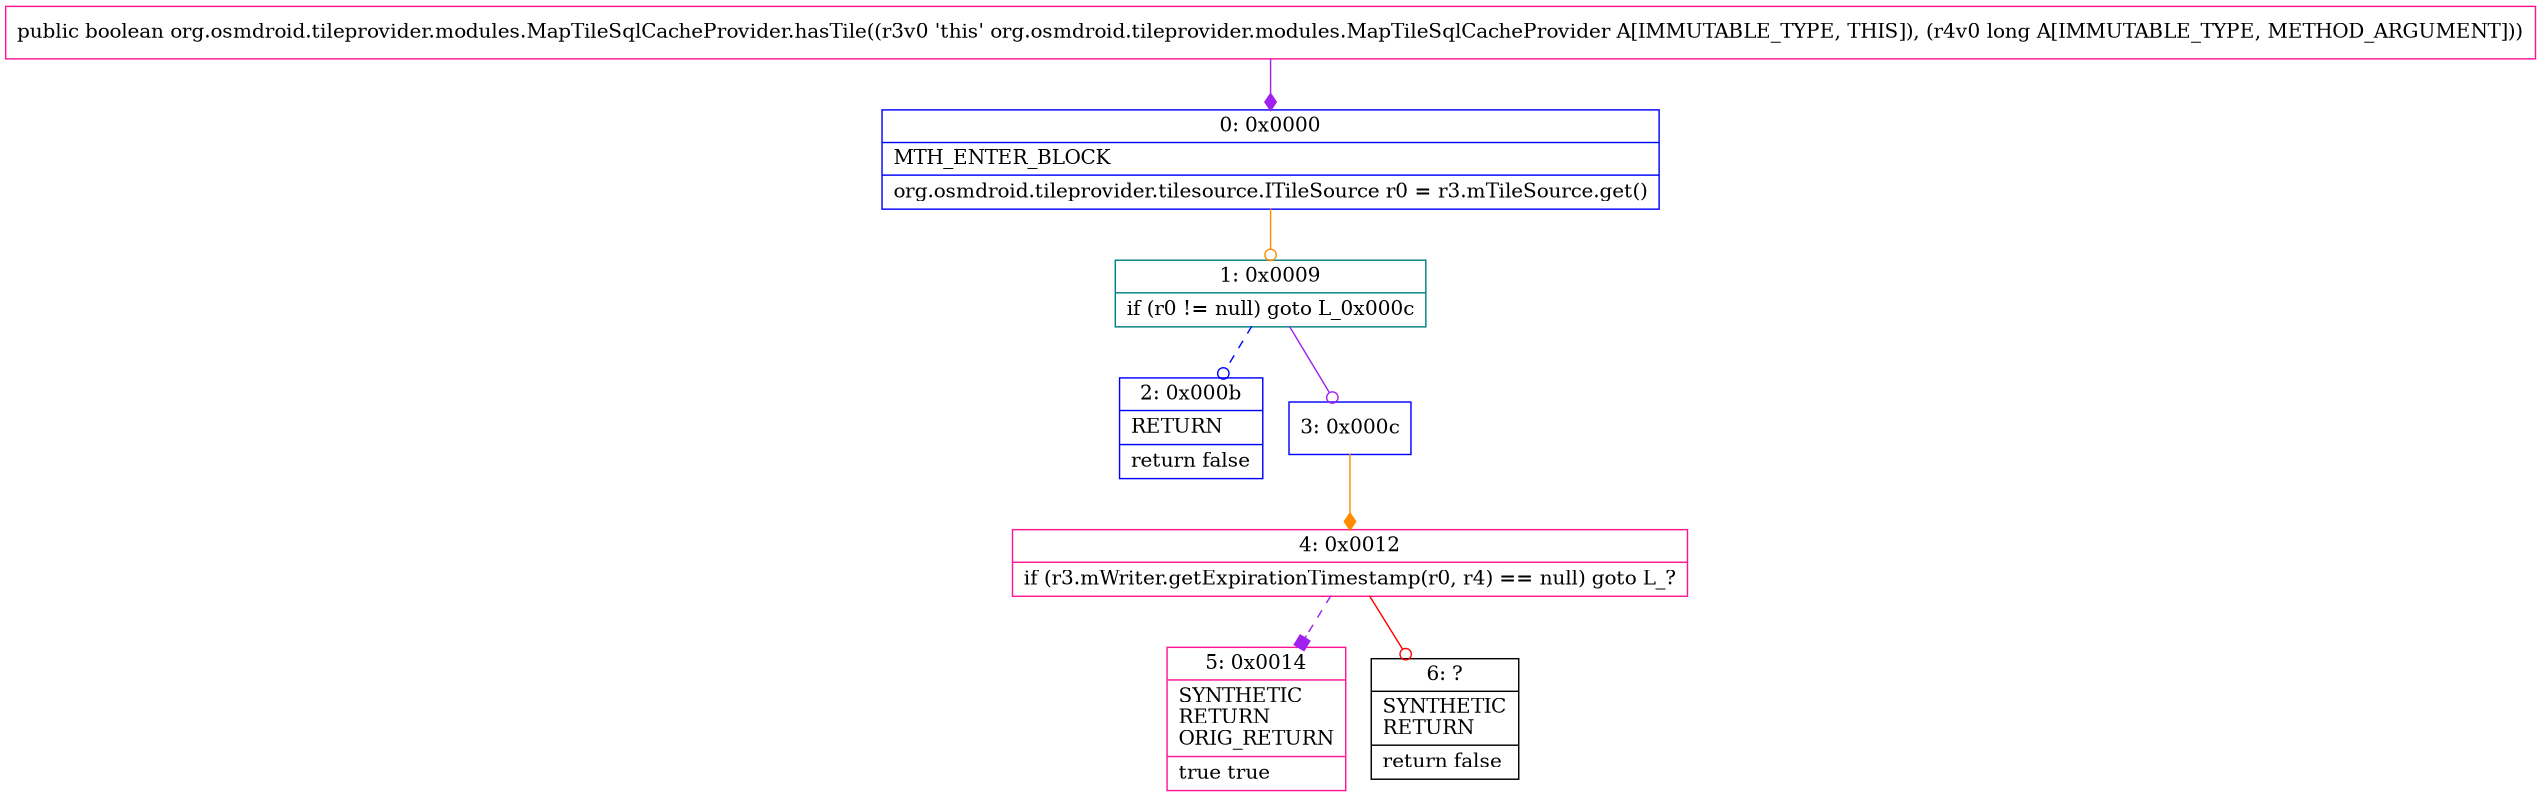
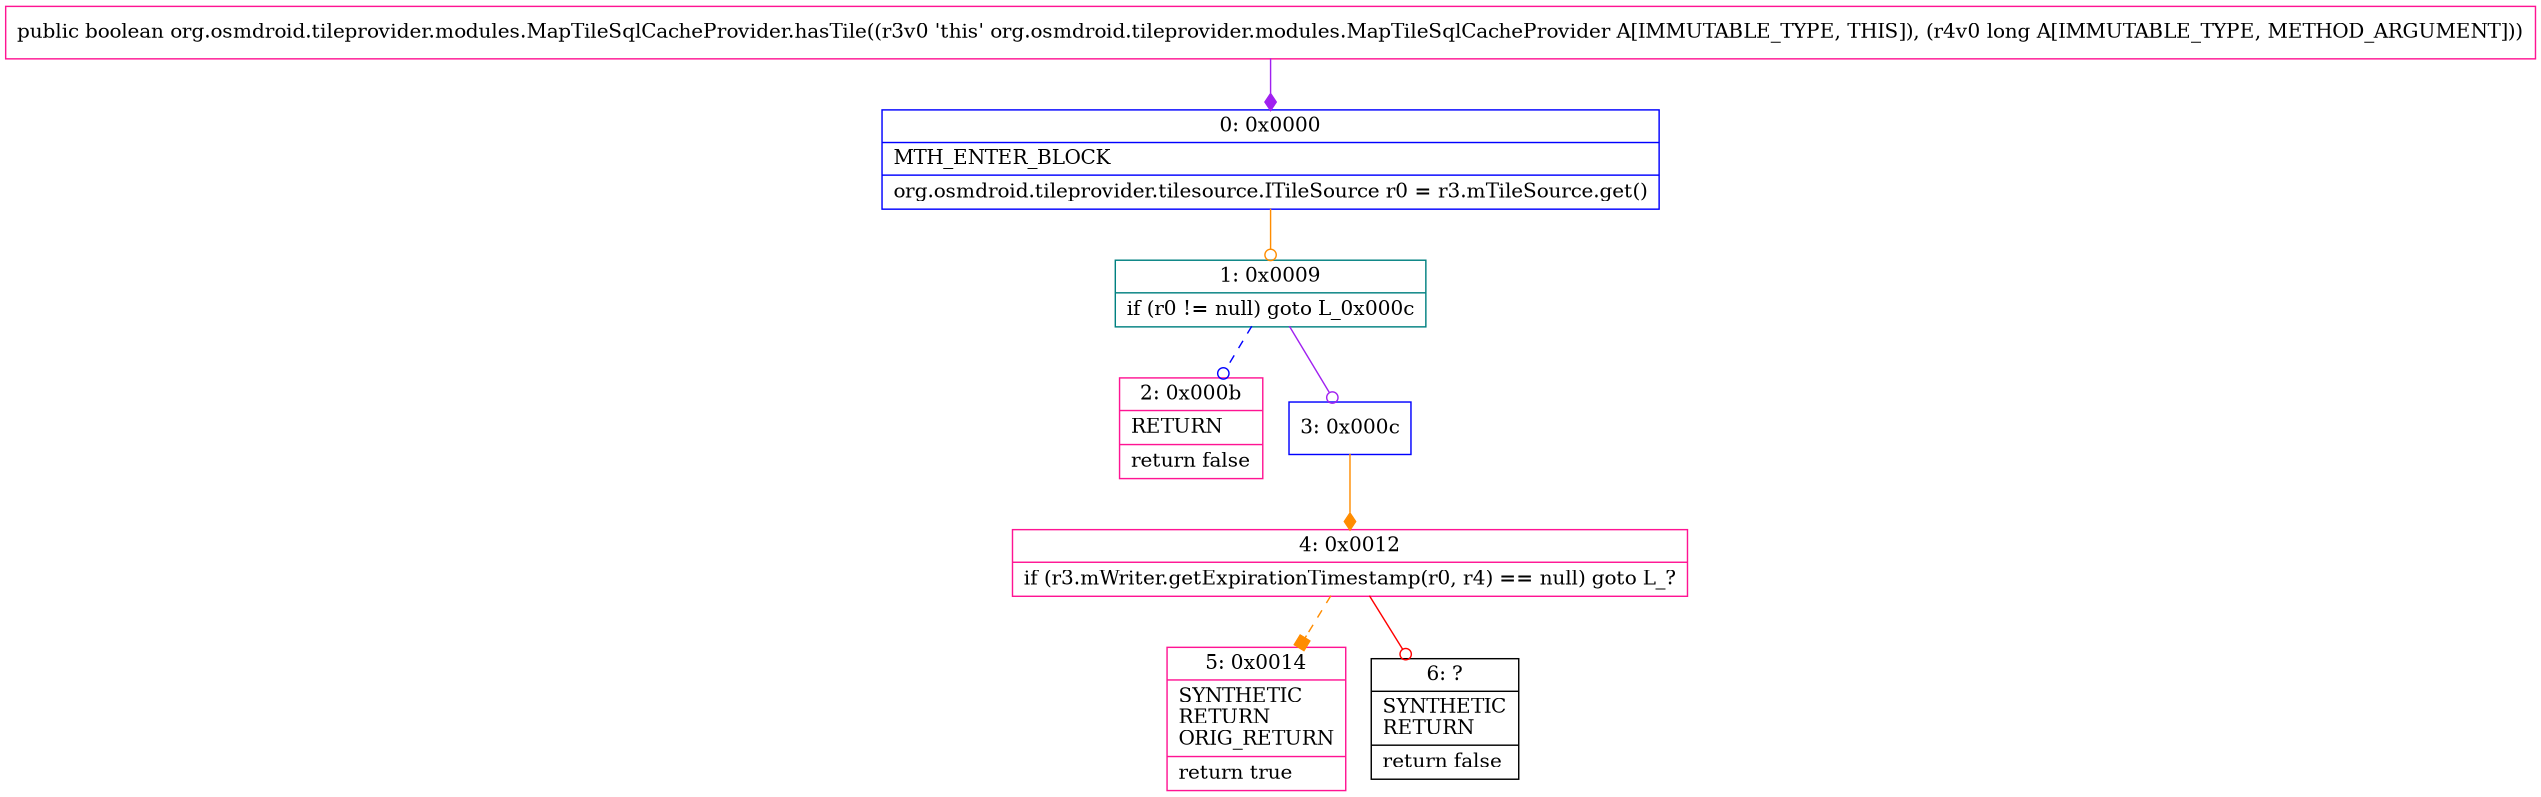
node "2: 0x000b": color blue -> deeppink
edge "4: 0x0012" -> "5: 0x0014": color purple -> darkorange
node "5: 0x0014": text "true true" -> "return true"
